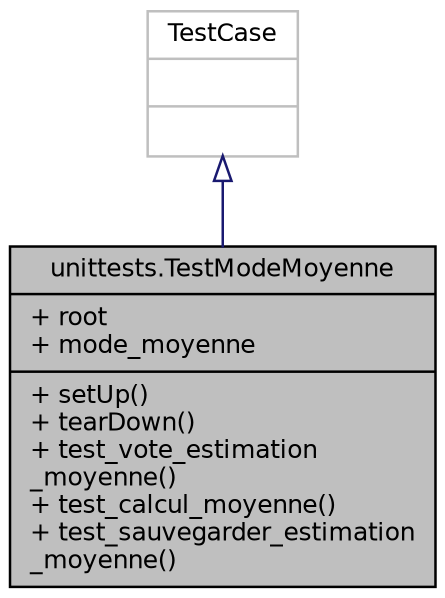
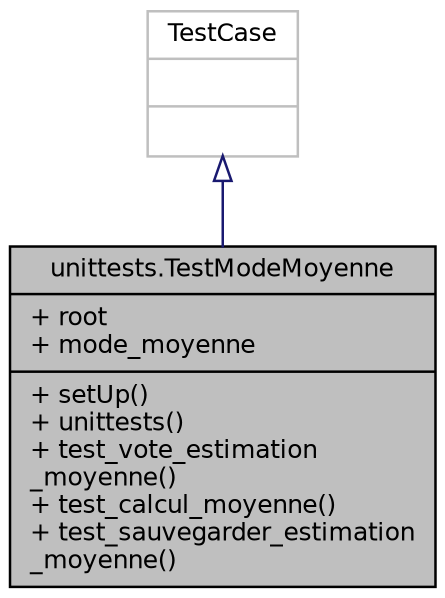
node "unittests.TestModeMoyenne": text "+ tearDown()" -> "+ unittests()"
